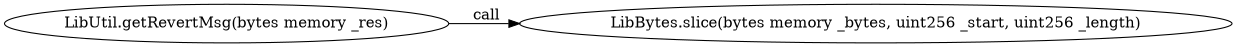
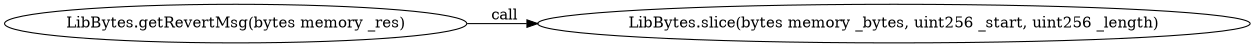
node "LibUtil.getRevertMsg(bytes memory _res)": label "LibUtil.getRevertMsg(bytes memory _res)" -> "LibBytes.getRevertMsg(bytes memory _res)"
